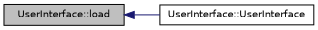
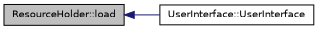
node "UserInterface::load": label "UserInterface::load" -> "ResourceHolder::load"
